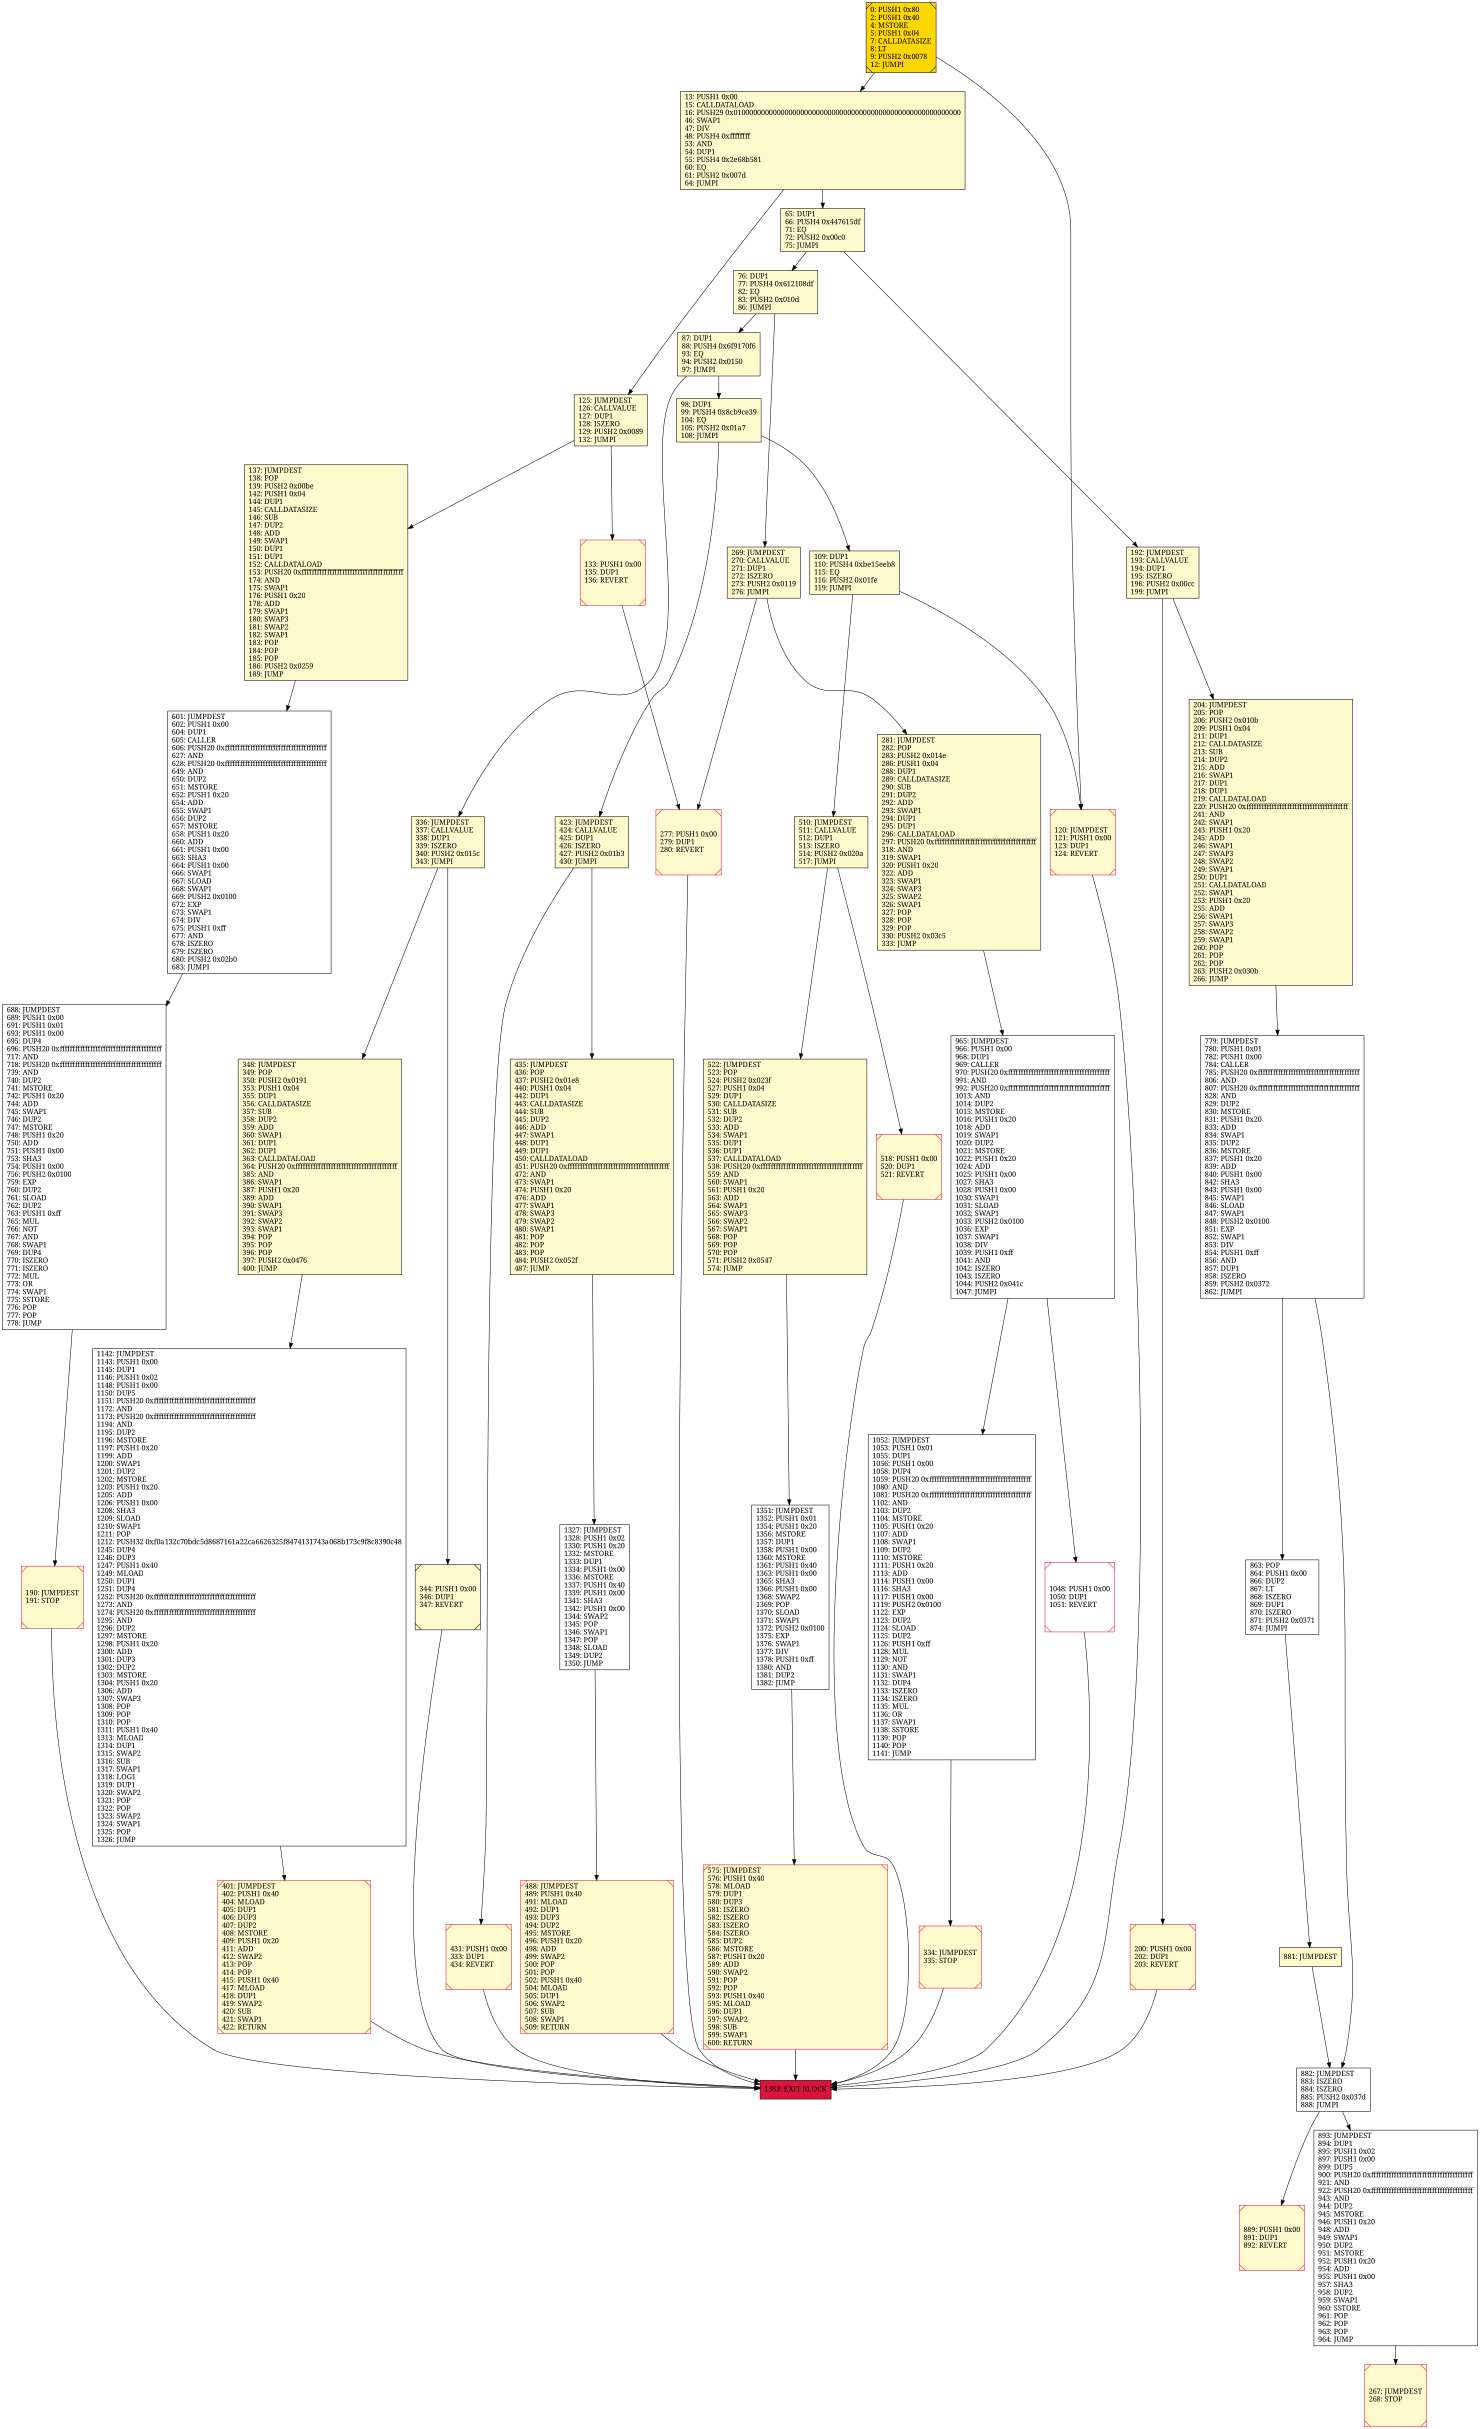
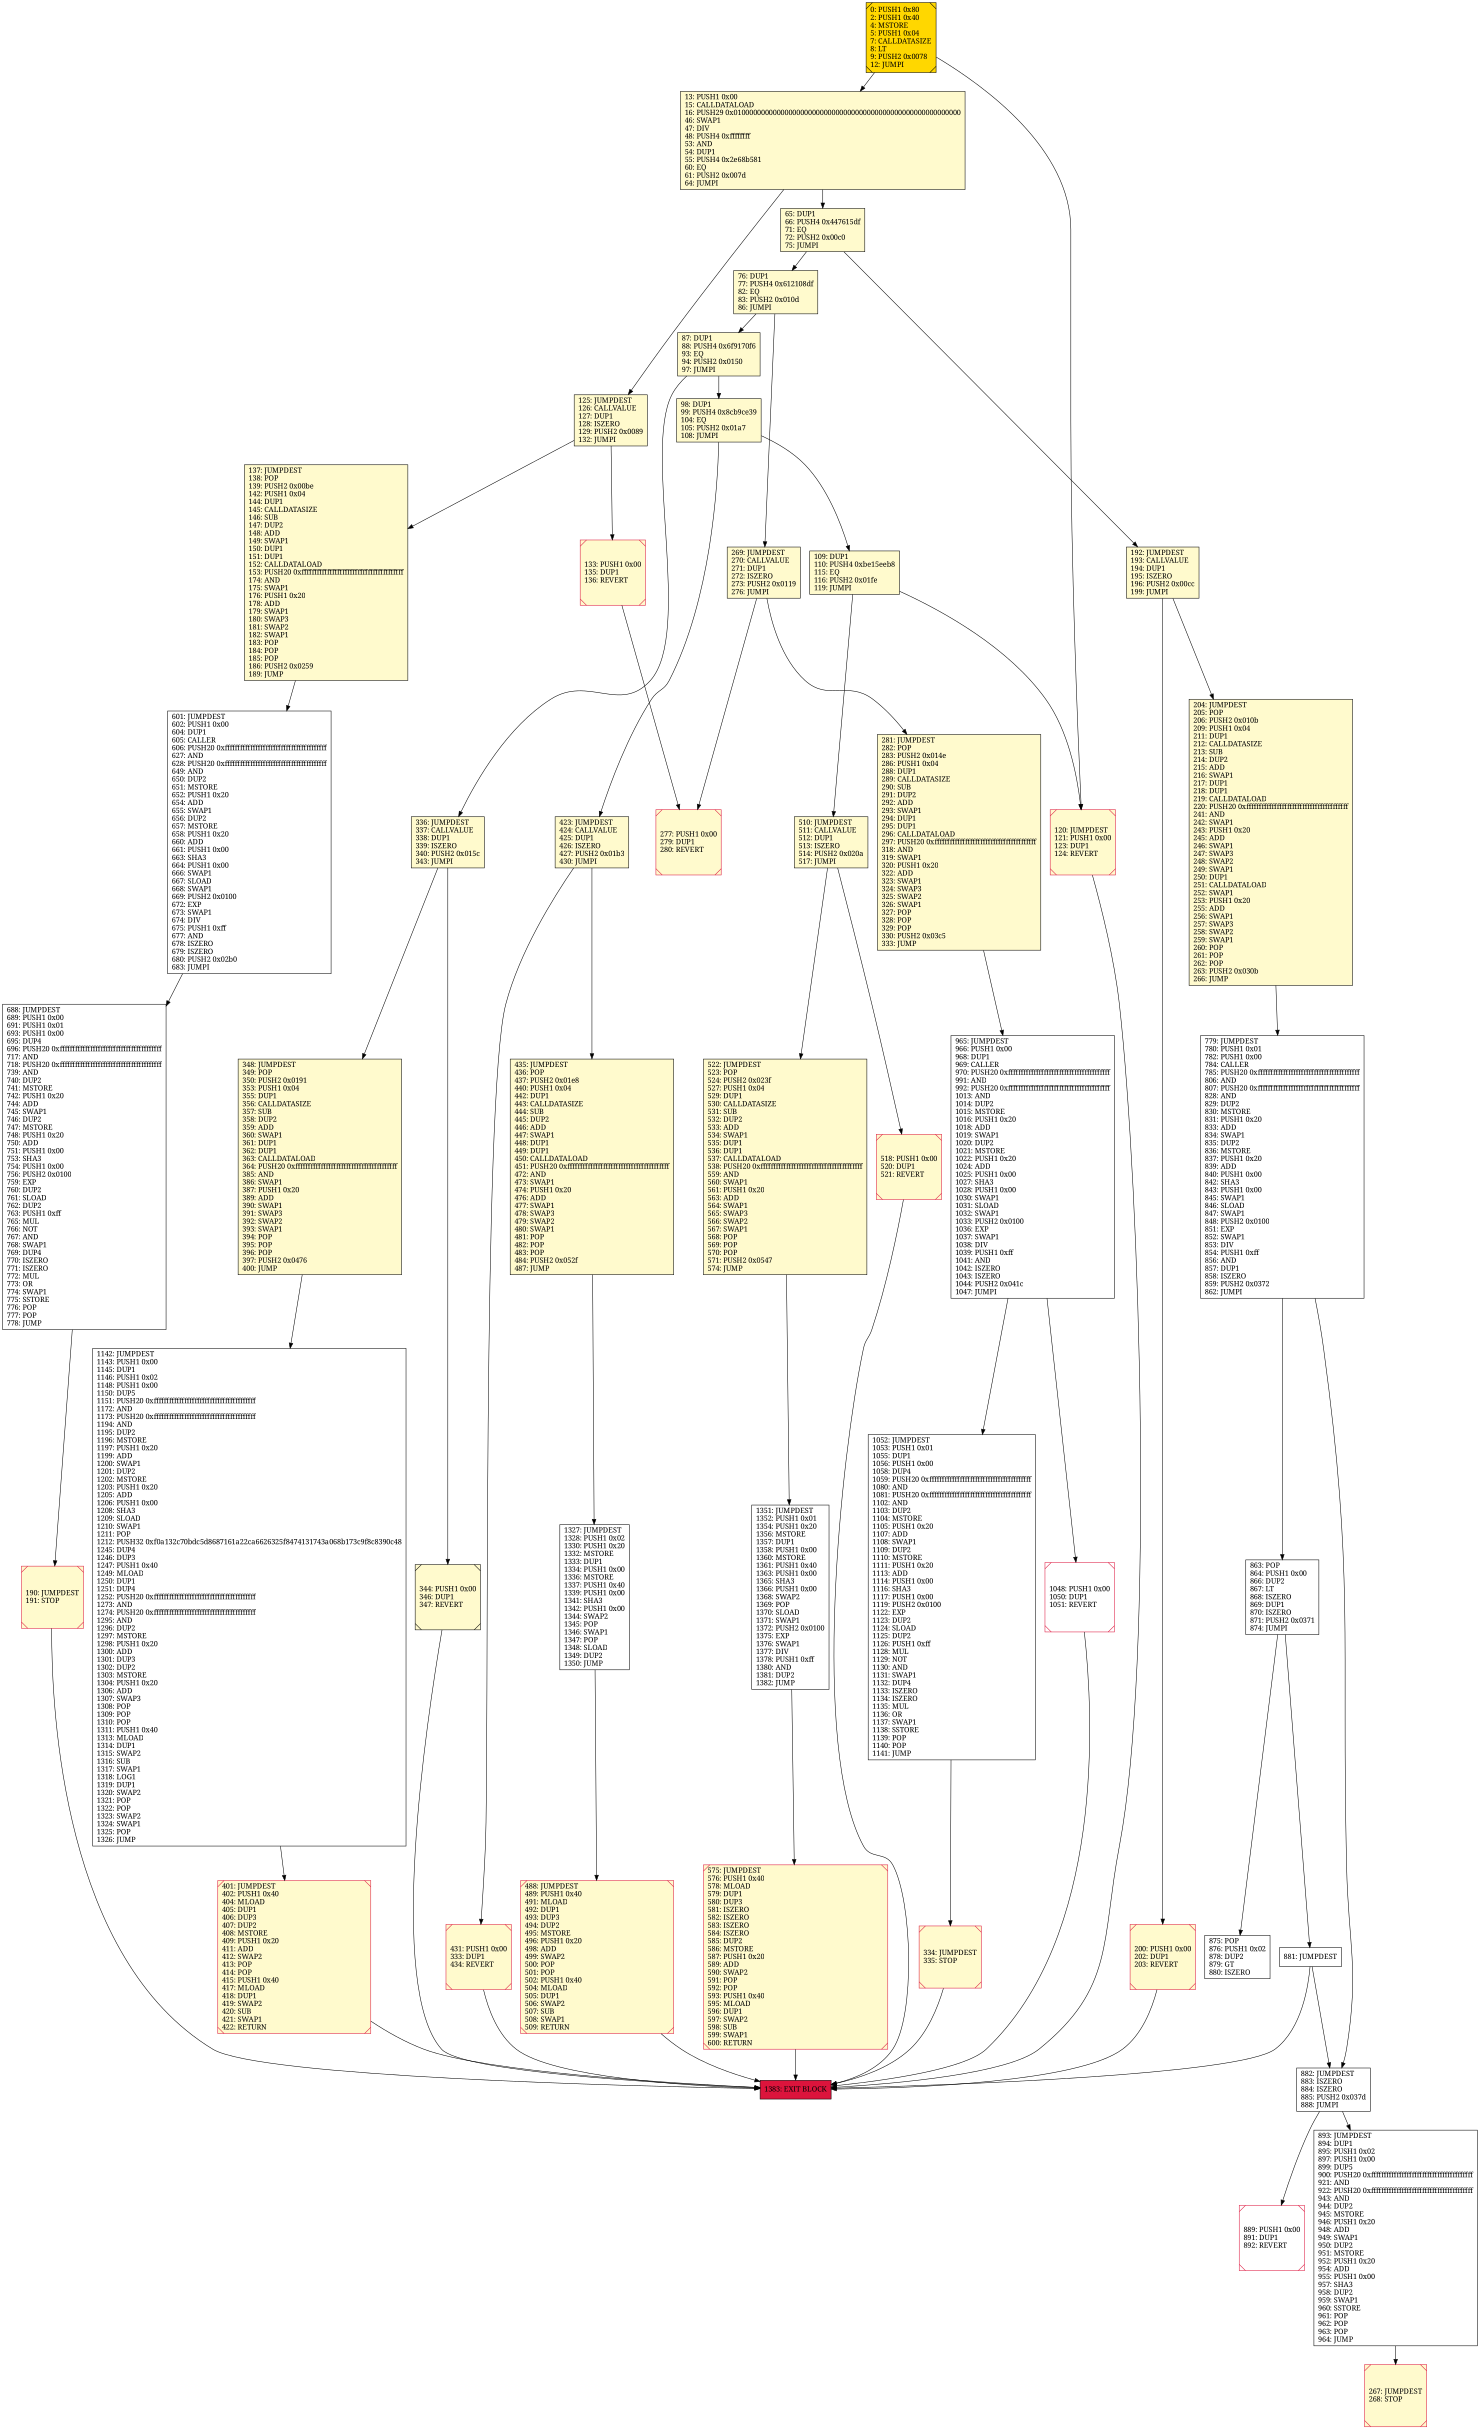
edge "277: PUSH1 0x00 279: DUP1 280: REVERT" -> "1383: EXIT BLOCK": now "881: JUMPDEST" -> "1383: EXIT BLOCK"
node "875: POP 876: PUSH1 0x02 878: DUP2 879: GT 880: ISZERO": added
node "881: JUMPDEST": fillcolor lemonchiffon -> white
node "889: PUSH1 0x00 891: DUP1 892: REVERT": fillcolor lemonchiffon -> white
